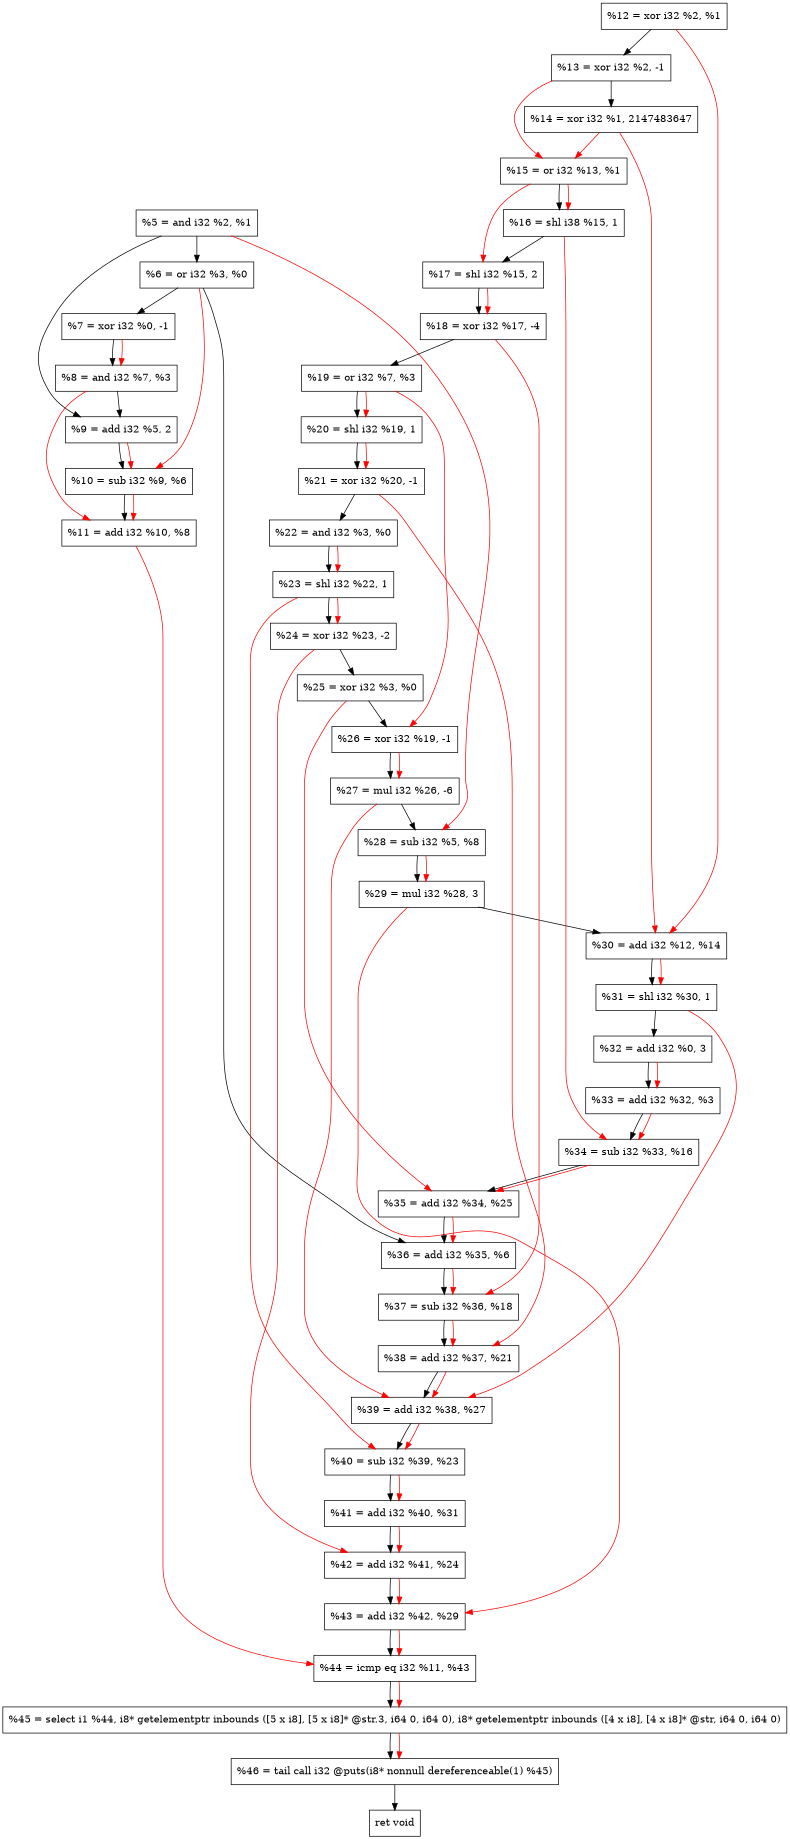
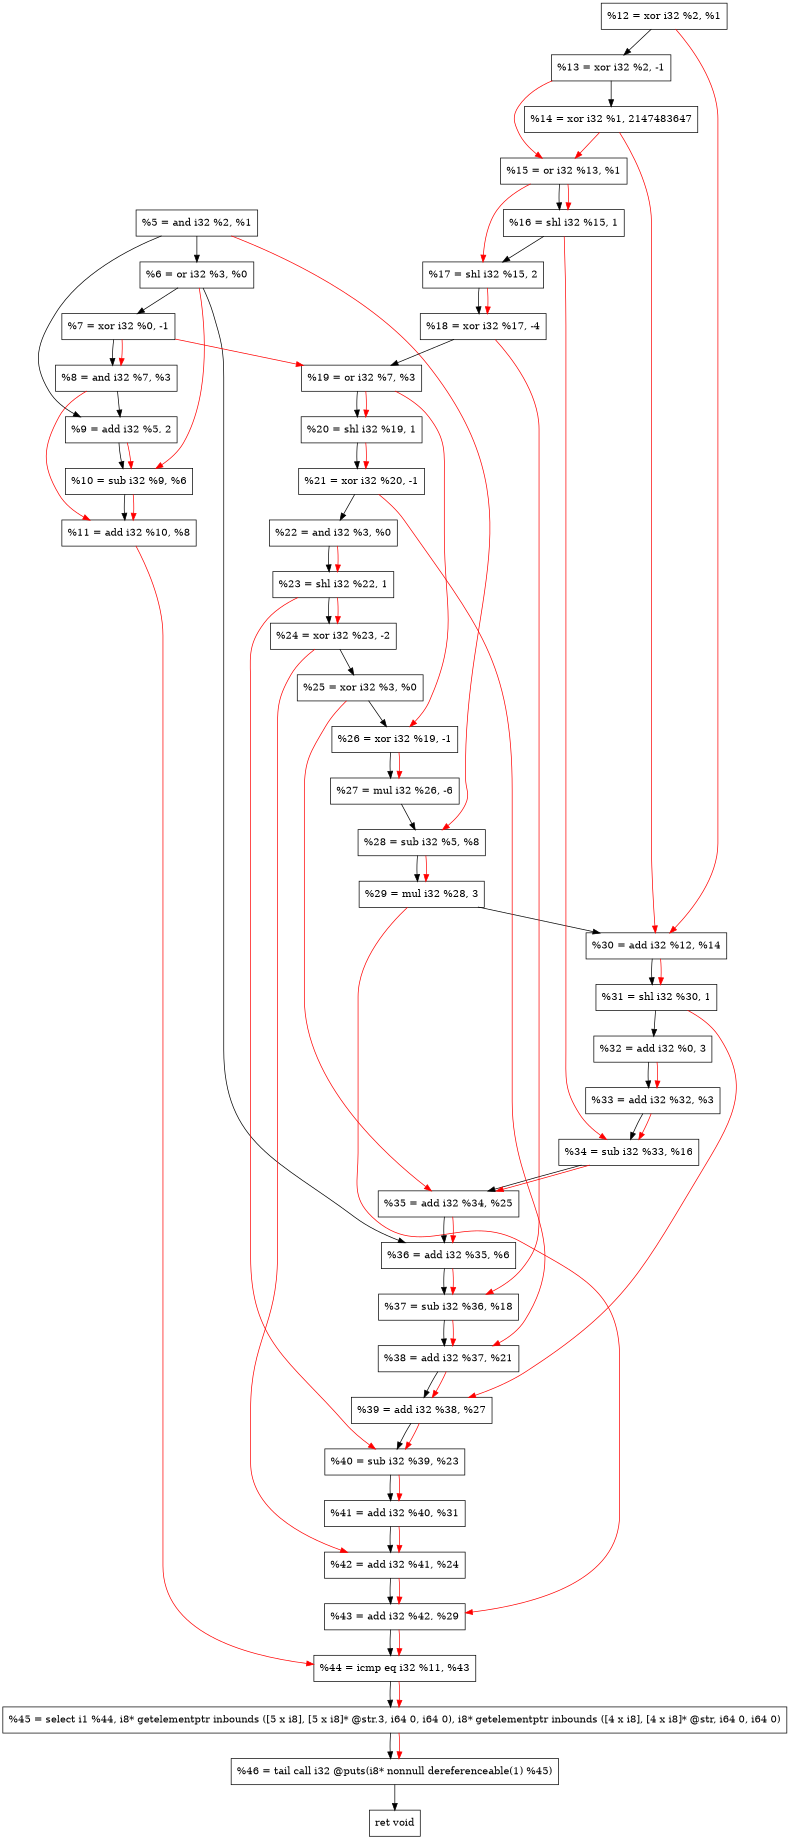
node "%16 = shl i38 %15, 1": label "%16 = shl i38 %15, 1" -> "%16 = shl i32 %15, 1"
edge "%7 = xor i32 %0, -1" -> "%19 = or i32 %7, %3": added
edge "%27 = mul i32 %26, -6" -> "%39 = add i32 %38, %27": removed
